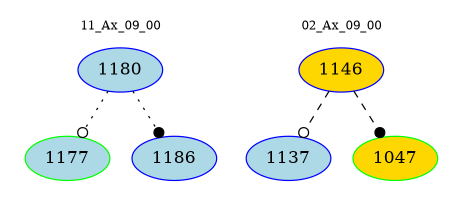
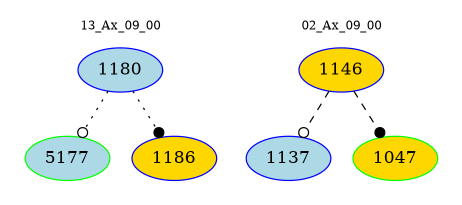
cluster "11_Ax_09_00": label "11_Ax_09_00" -> "13_Ax_09_00"
node "1177": label "1177" -> "5177"
node "1186": fillcolor lightblue -> gold
